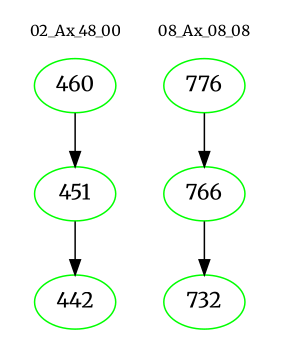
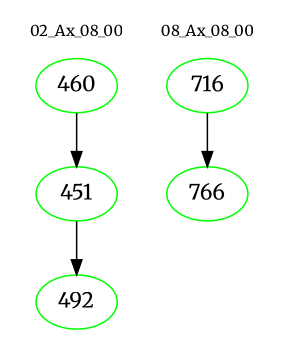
cluster "02_Ax_48_00": label "02_Ax_48_00" -> "02_Ax_08_00"
cluster "08_Ax_08_08": label "08_Ax_08_08" -> "08_Ax_08_00"
node "776": label "776" -> "716"
node "442": label "442" -> "492"
node "732": removed
